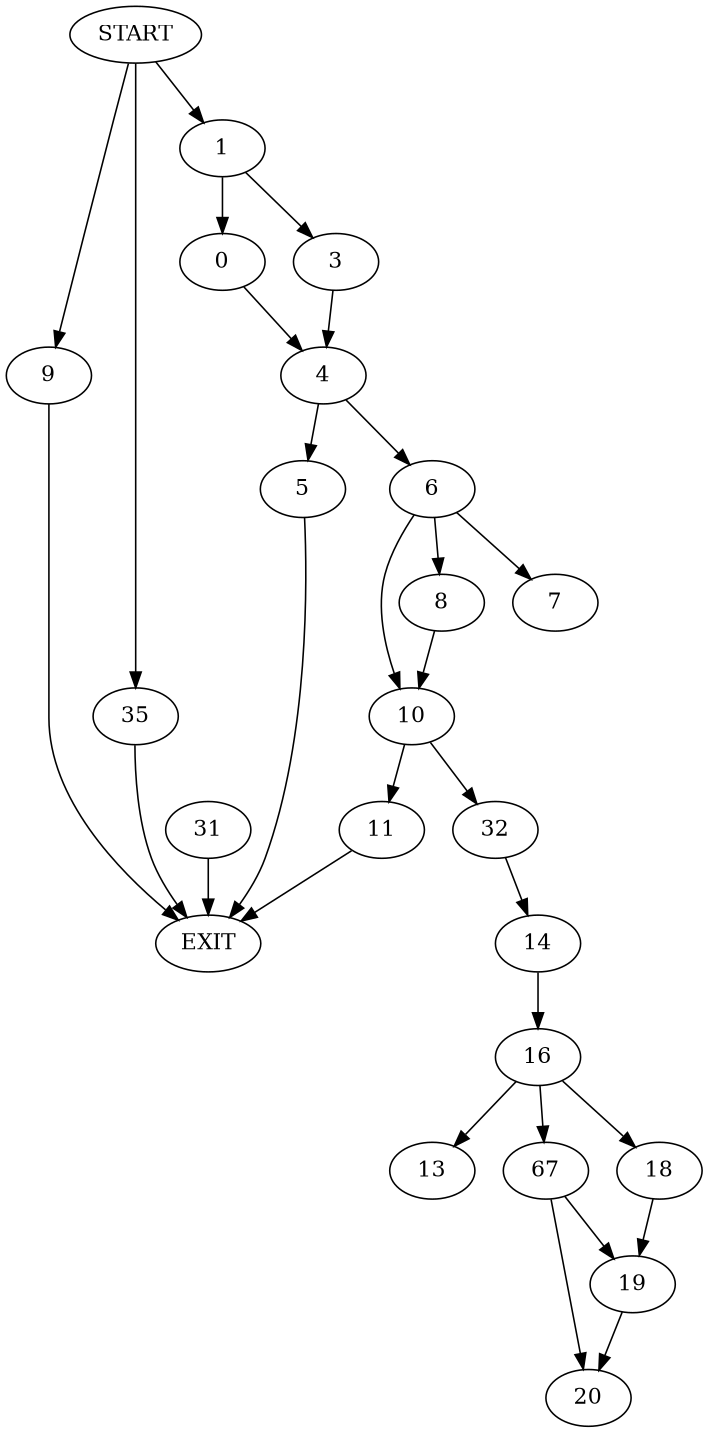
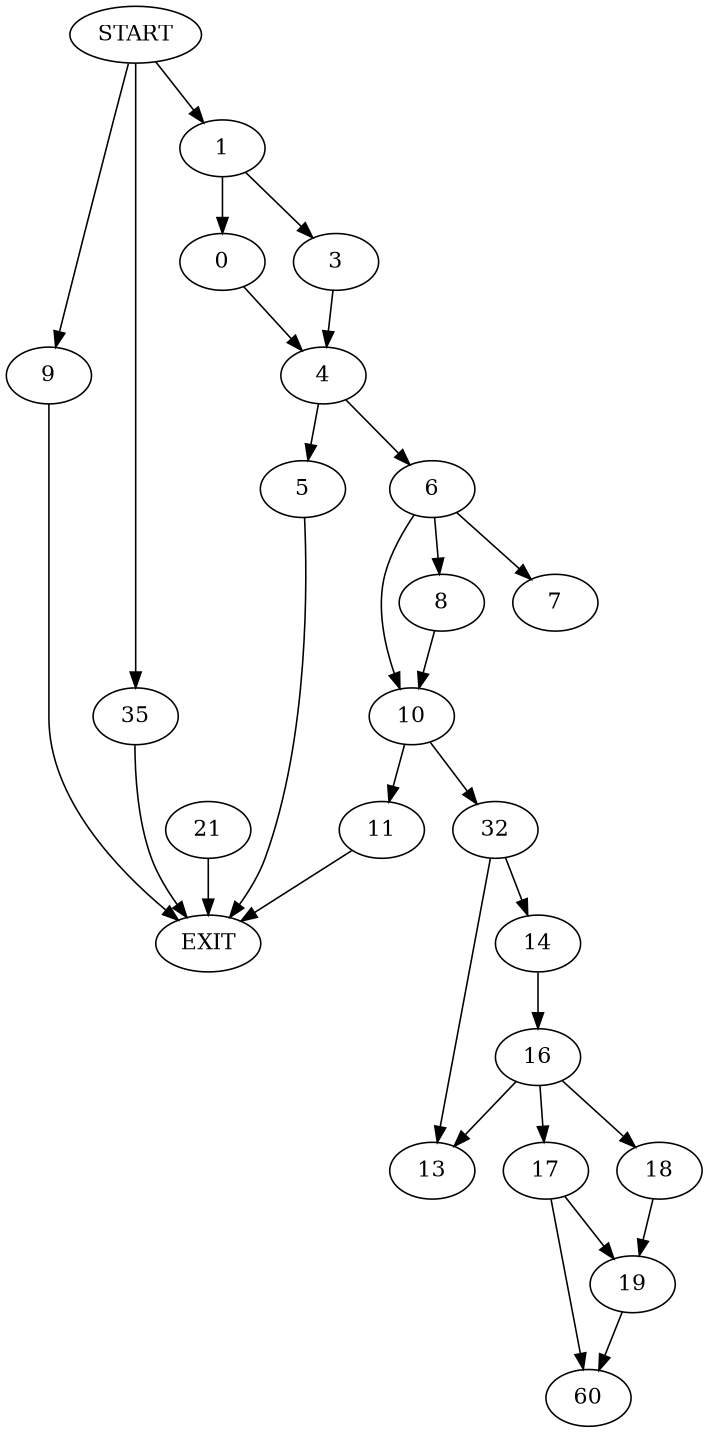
node "31": label "31" -> "21"
edge "32" -> "13": added
node "67": label "67" -> "17"
node "20": label "20" -> "60"
